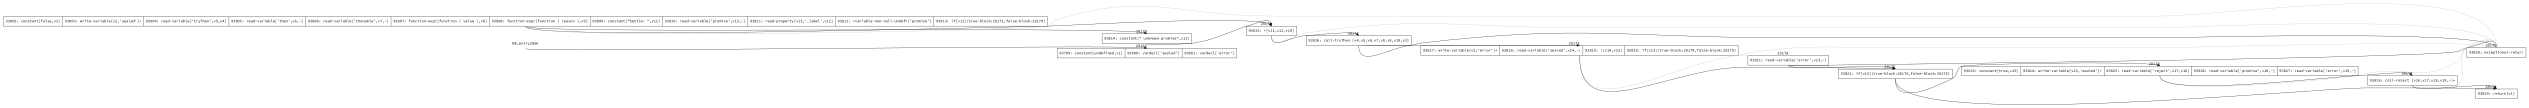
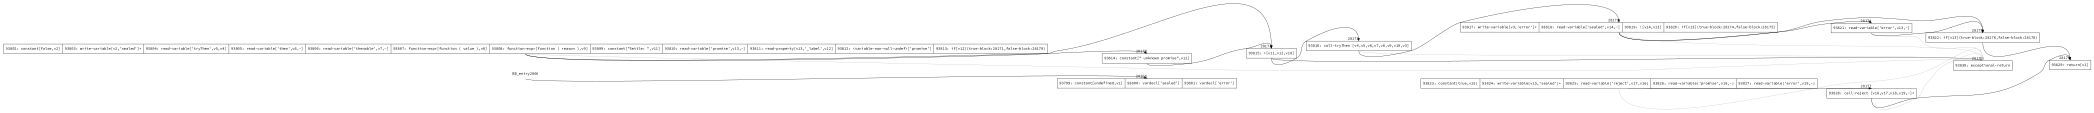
edge "93815: +[v11,v12,v10]" -> "93830: exceptional-return": color gray -> black
edge "93816: call-tryThen [v4,v5,v6,v7,v8,v9,v10,v3]" -> "93830: exceptional-return": color black -> gray
edge "93817: write-variable[v3,'error']*" -> "93821: read-variable['error',v13,-]": color gray -> black
edge "93821: read-variable['error',v13,-]" -> "93830: exceptional-return": color black -> gray
edge "93822: if[v13](true-block:28176,false-block:28178)" -> "93823: constant[true,v15]": removed
